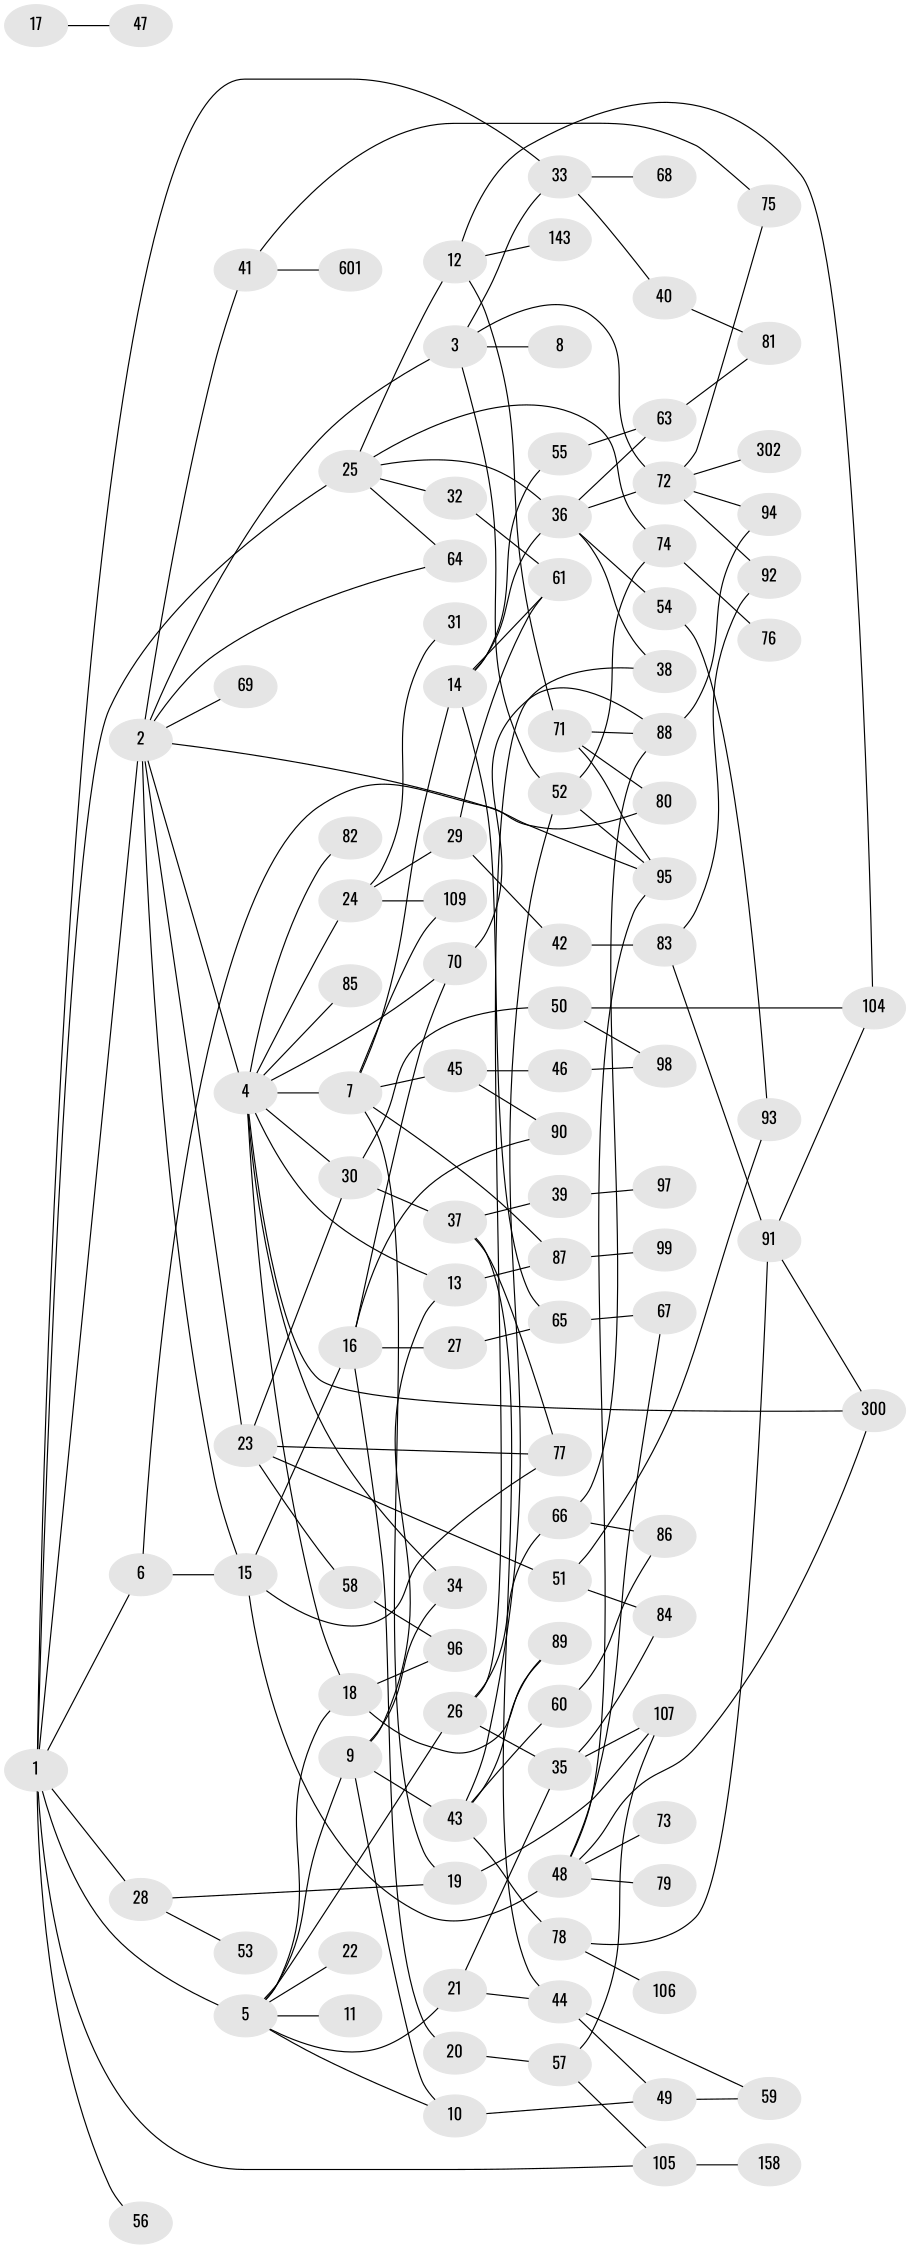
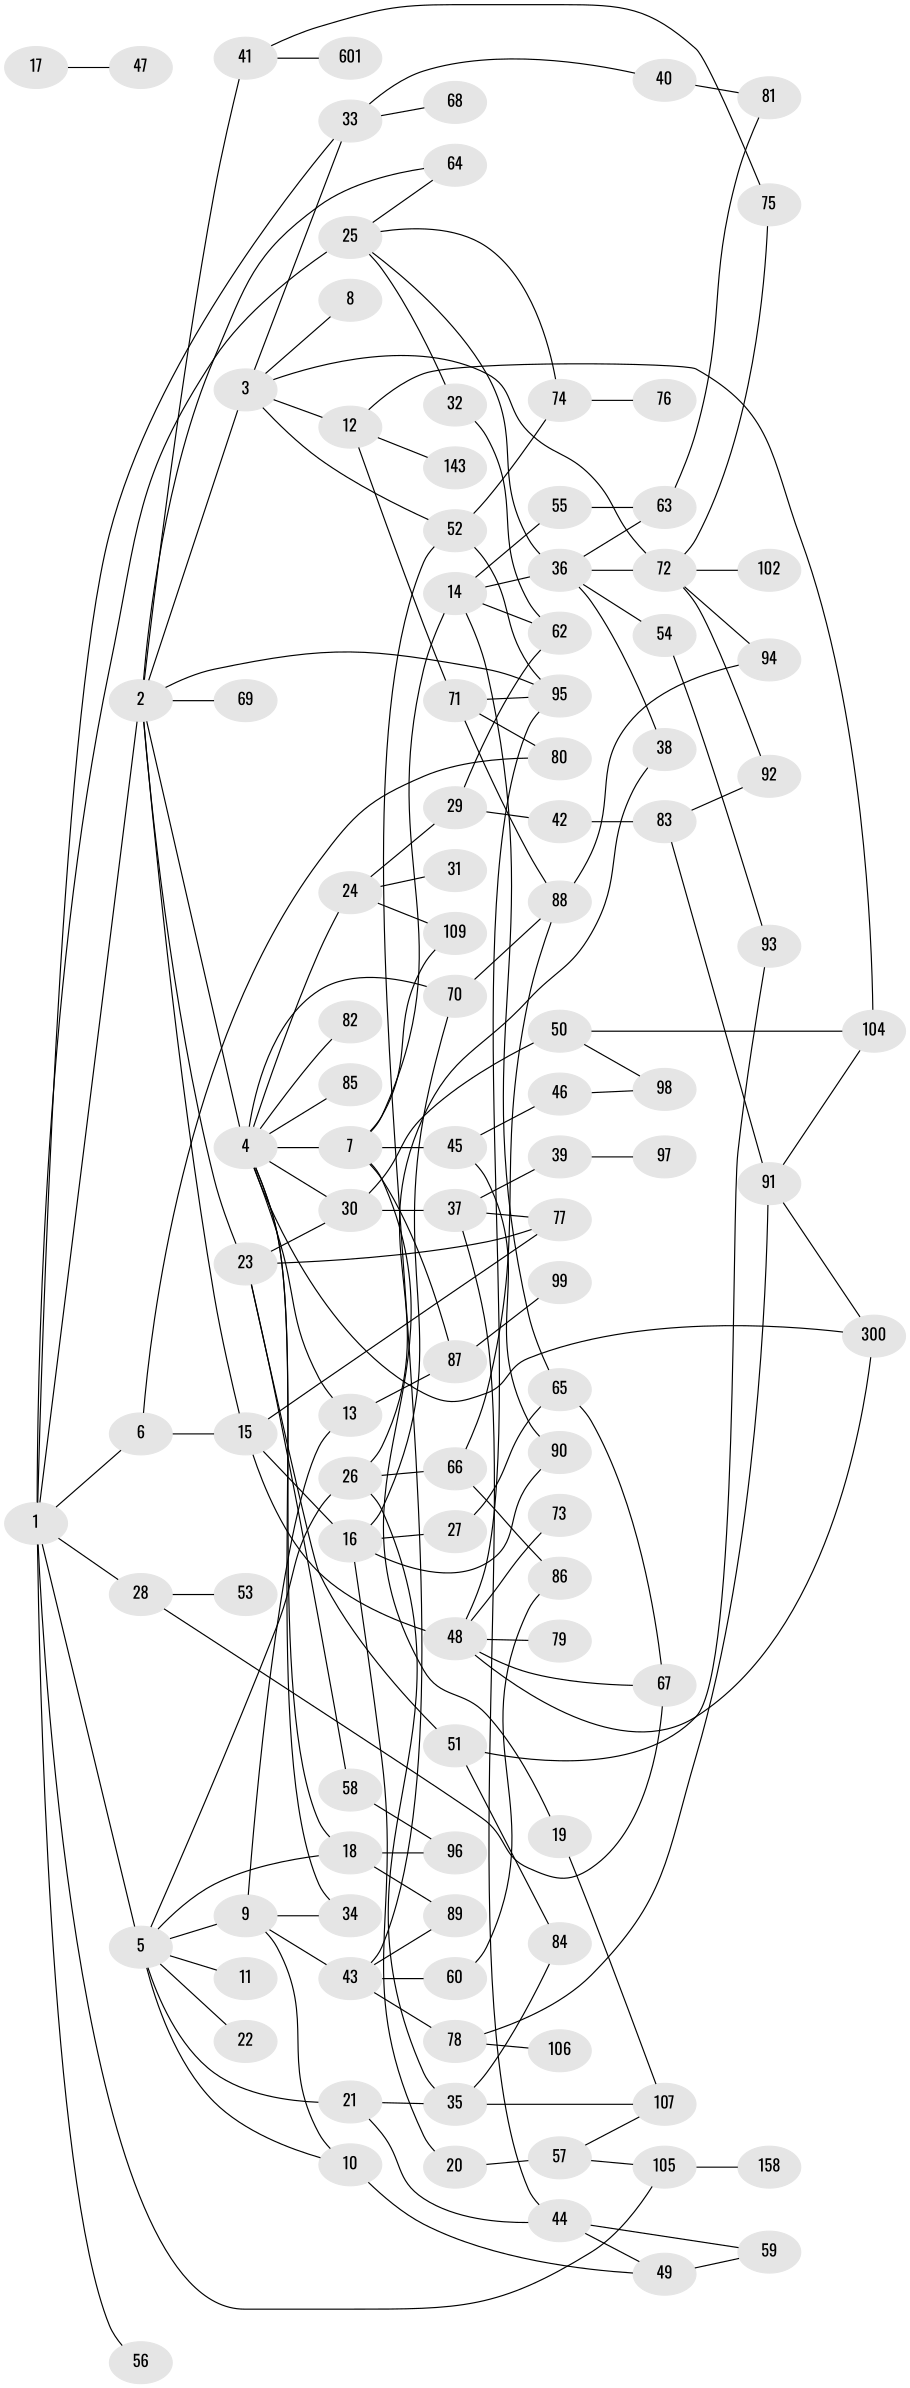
edge "12" -- "25": now "12" -- "3"
node "302": label "302" -> "102"
node "61": label "61" -> "62"
edge "19" -- "28": now "67" -- "28"
